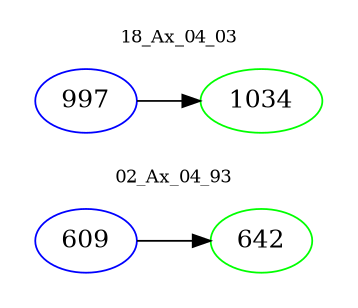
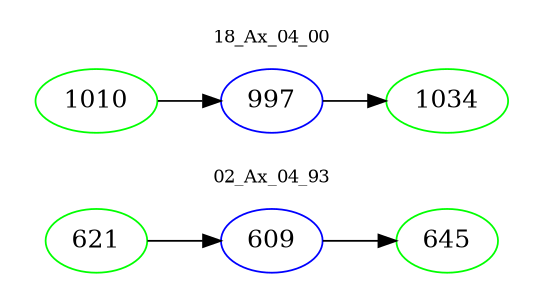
cluster "18_Ax_04_03": label "18_Ax_04_03" -> "18_Ax_04_00"
node "1010": added
node "621": added
node "642": label "642" -> "645"
